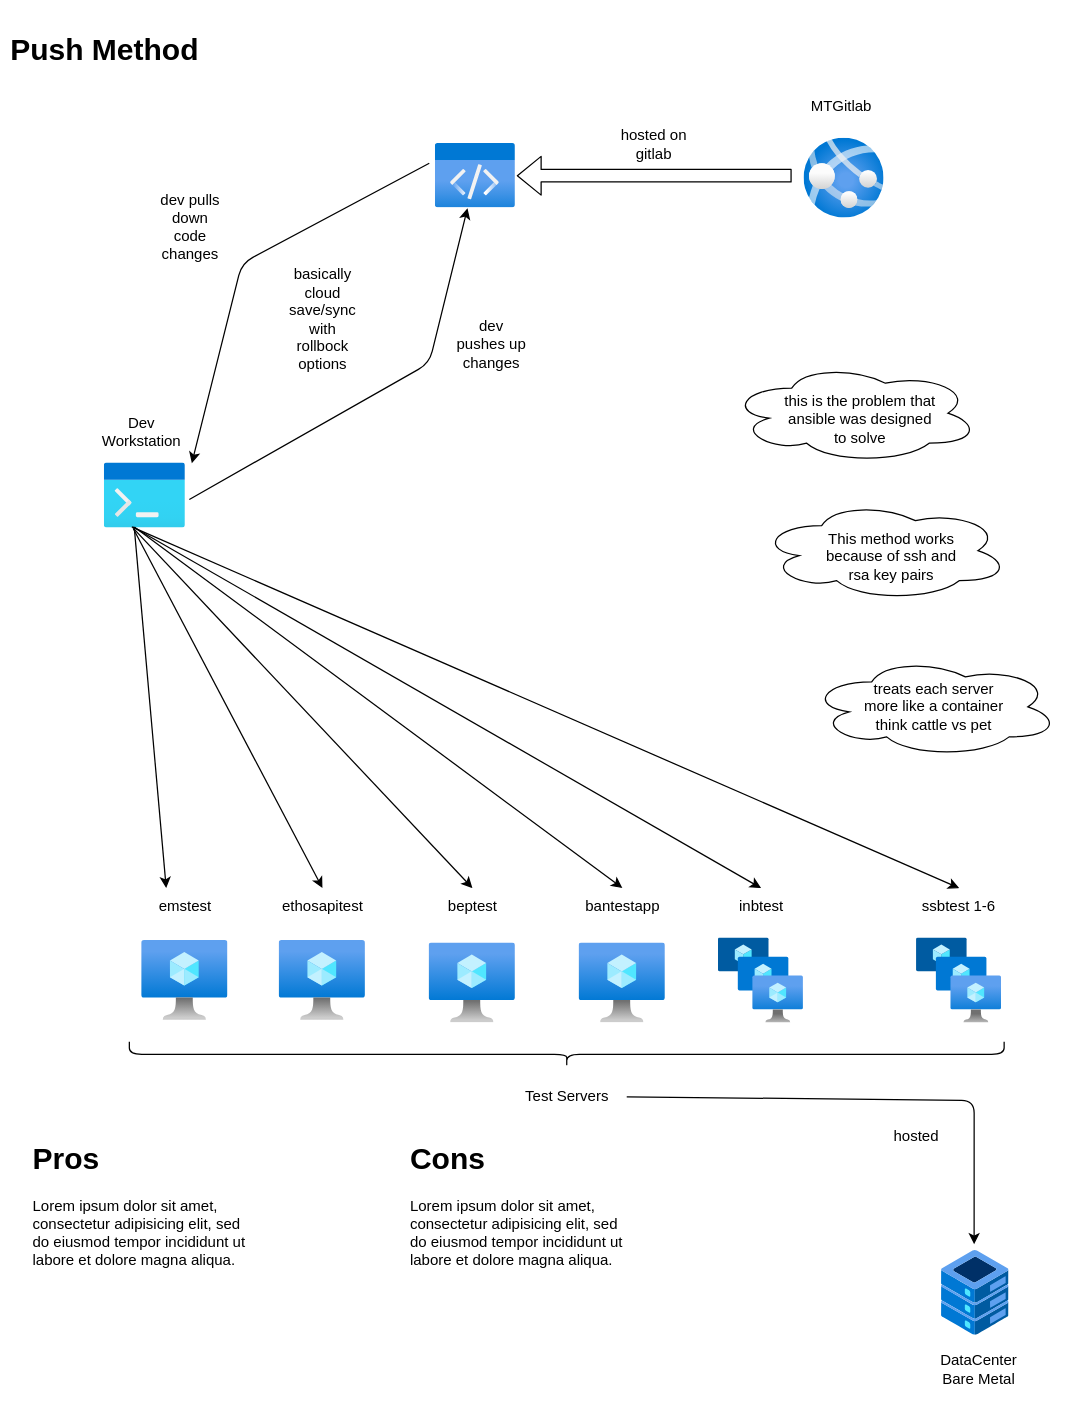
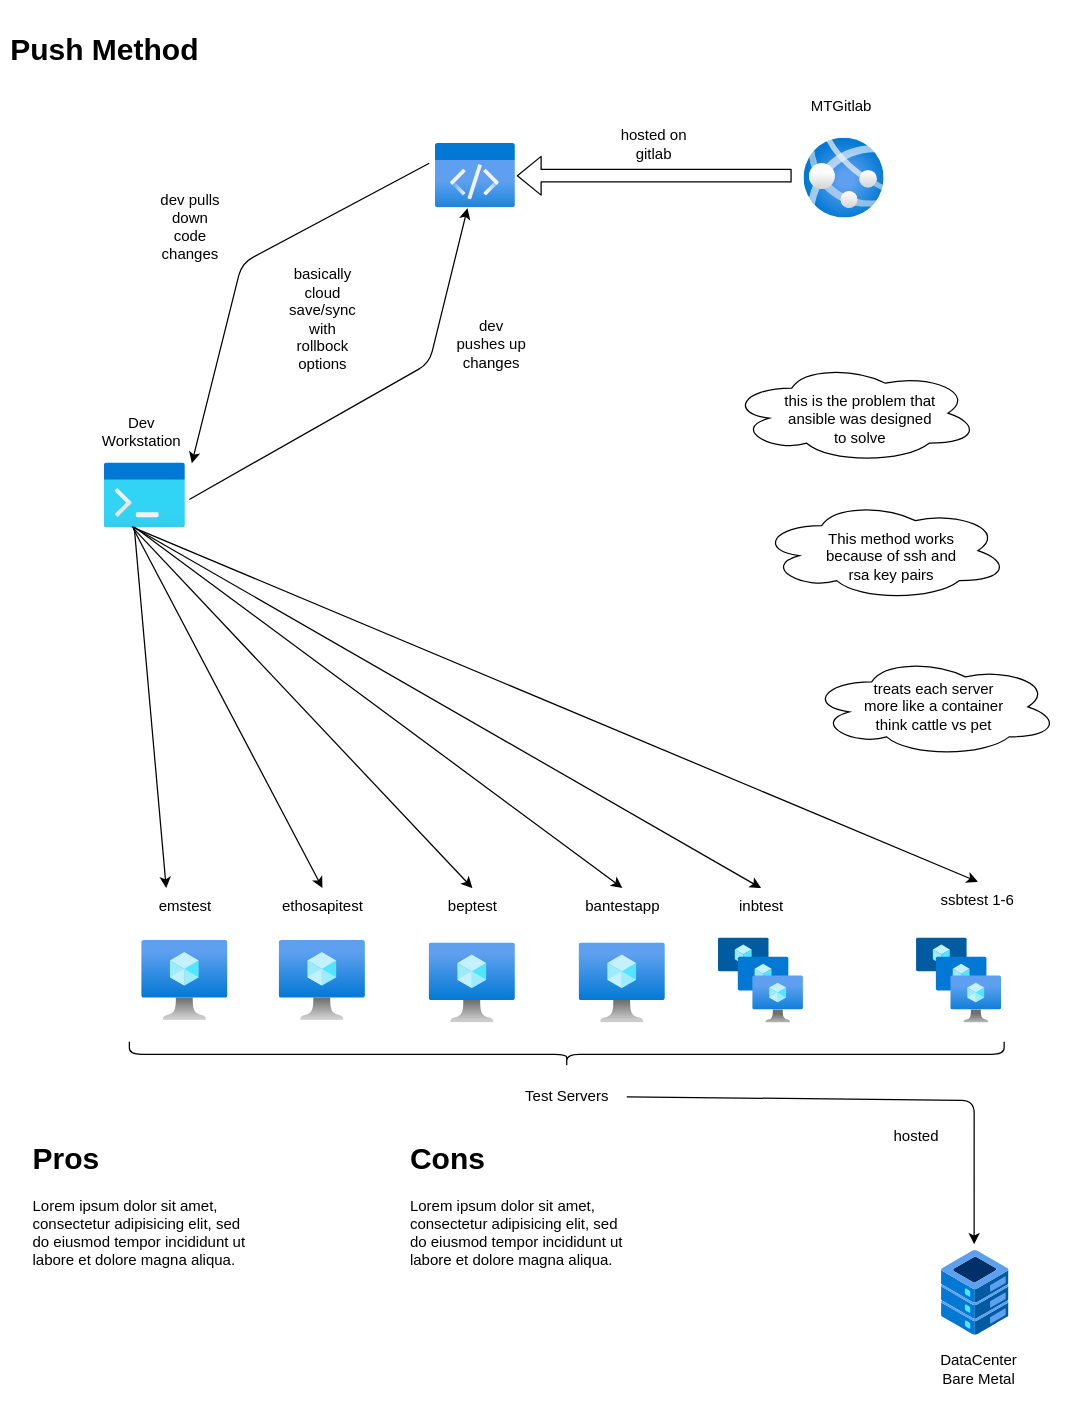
node "ssbtest 1-6": moved (959, 907) -> (978, 901)
